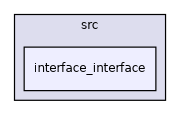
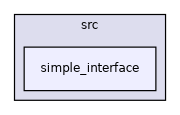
node "interface_interface": label "interface_interface" -> "simple_interface"
